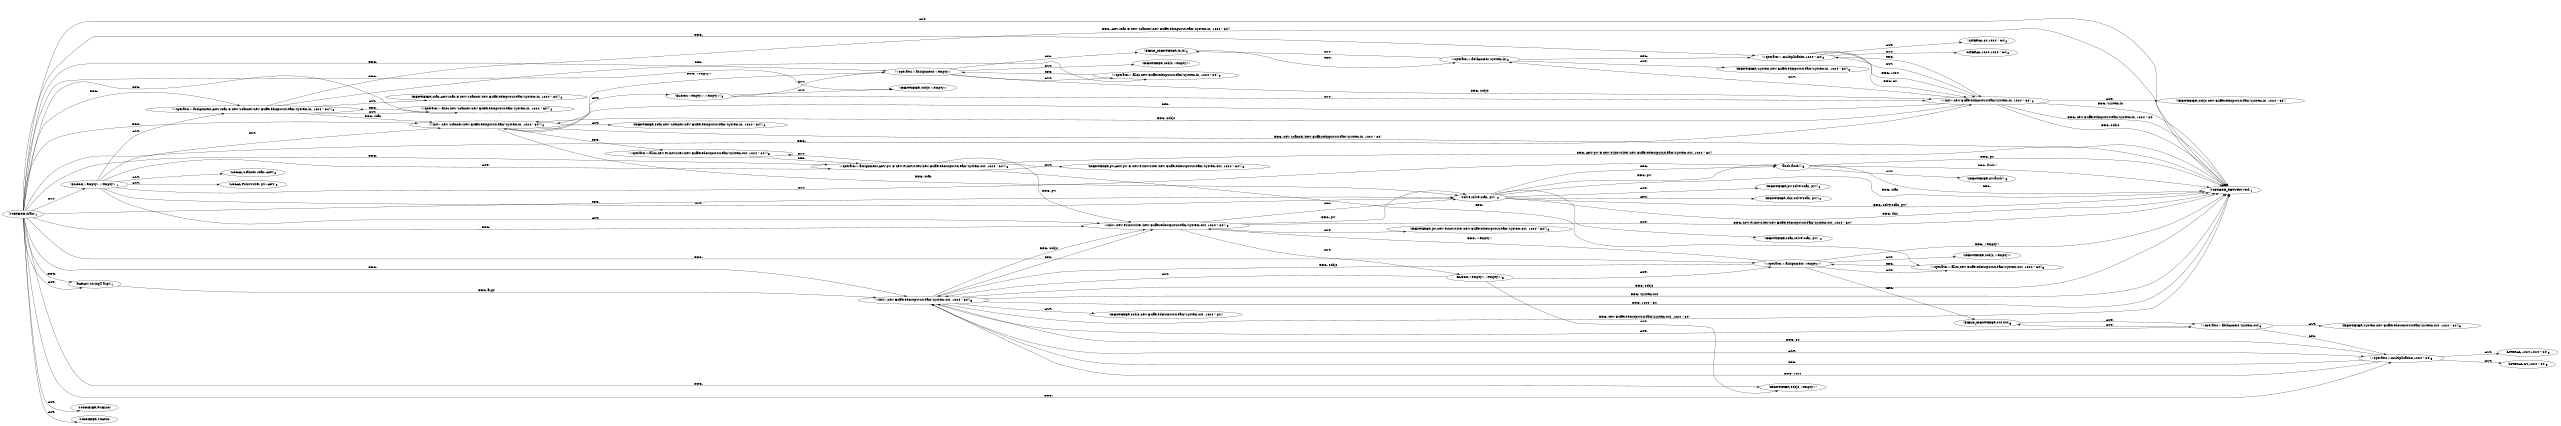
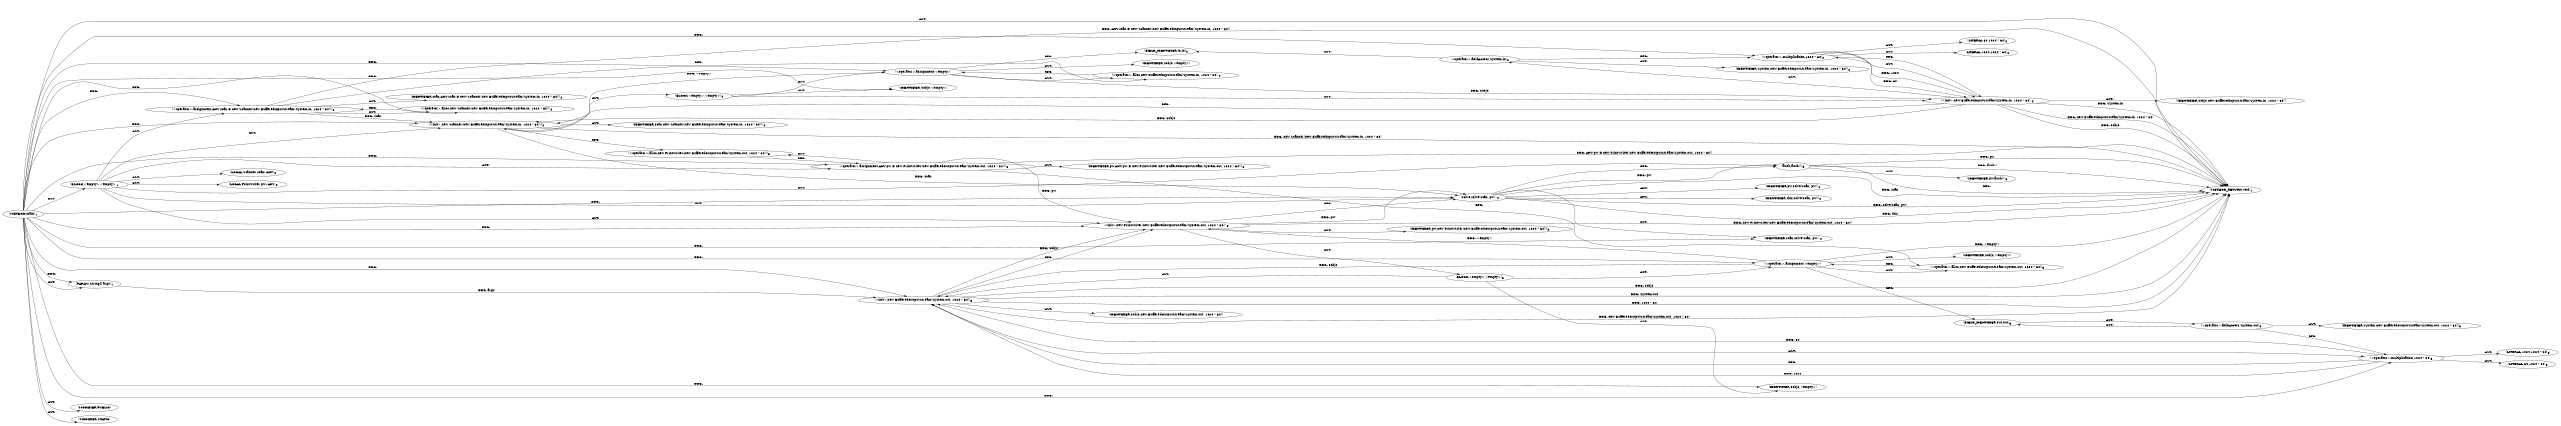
edge "(FIELD_IDENTIFIER,in,in)" -> "(<operator>.fieldAccess,System.in)": removed, label "CFG:"
edge "(METHOD,main)" -> "(<init>,new BufferedInputStream(System.in, 1024 * 64))": now "(METHOD,main)" -> "(IDENTIFIER,scan,solve(scan, pw))"
edge "(solve,solve(scan, pw))" -> "(IDENTIFIER,pw,solve(scan, pw))": label "AST: " -> "ANY: "
edge "(METHOD,main)" -> "(solve,solve(scan, pw))": label "CFG: " -> "DDG: "
edge "(<init>,new BufferedOutputStream(System.out, 1024 * 64))" -> "(<operator>.fieldAccess,System.out)": removed, label "AST:"
